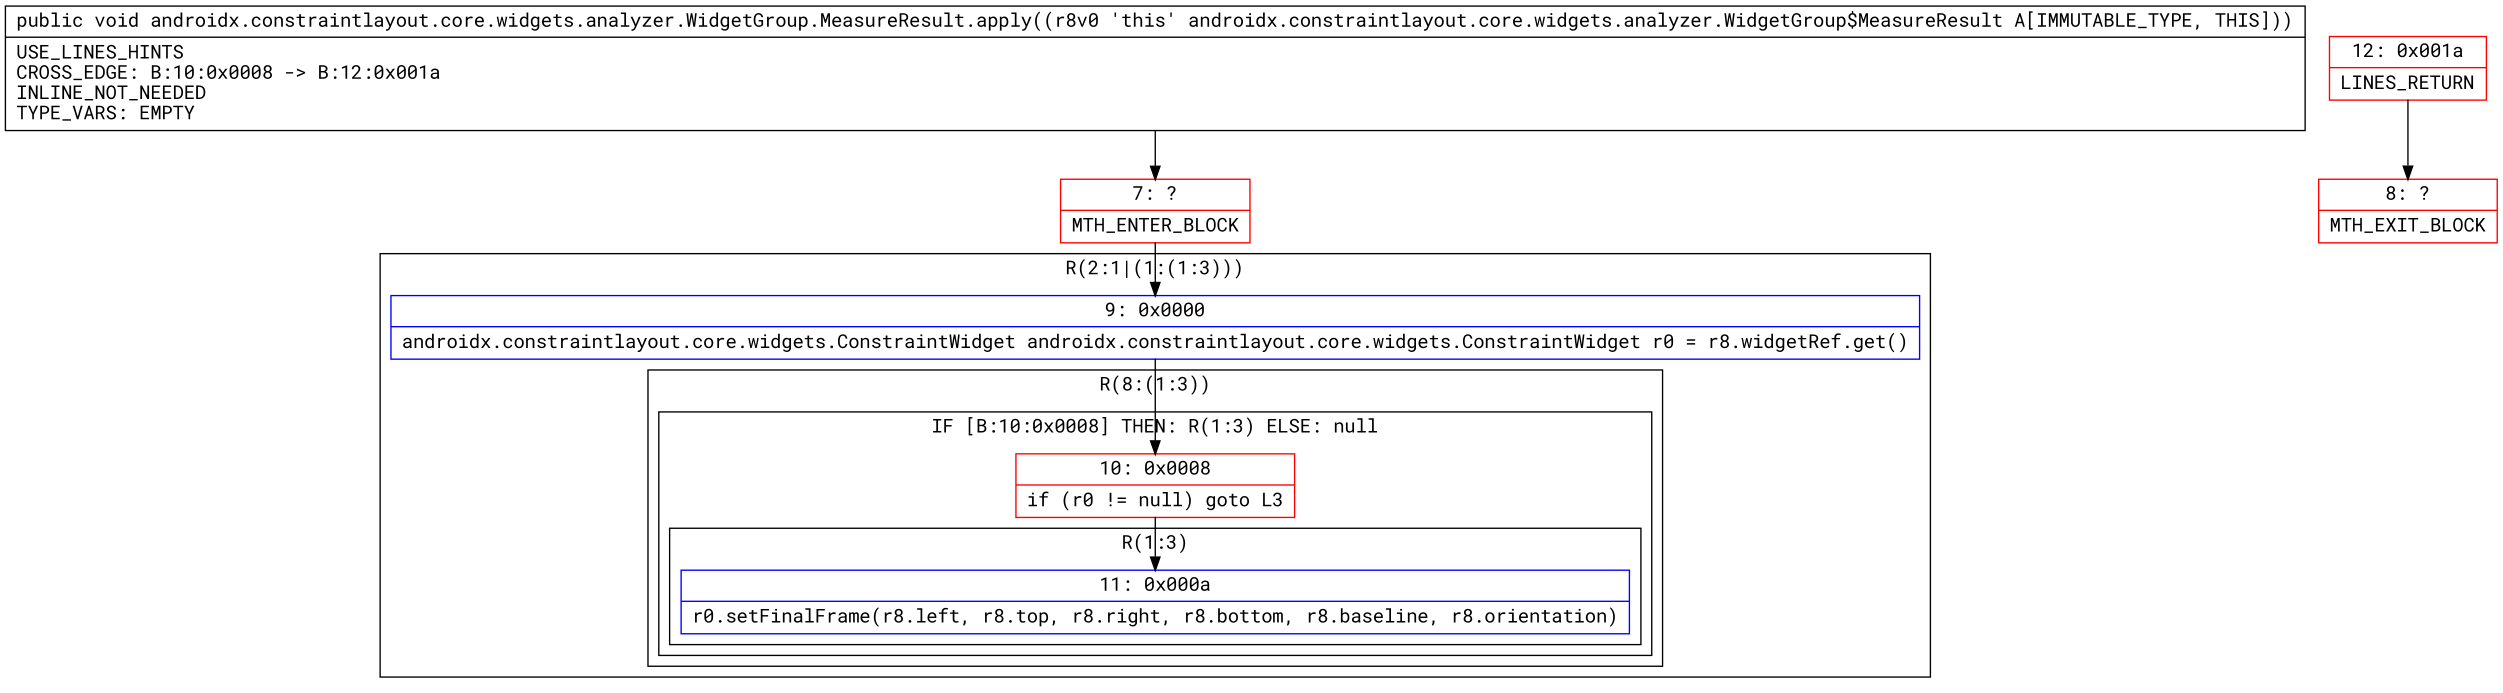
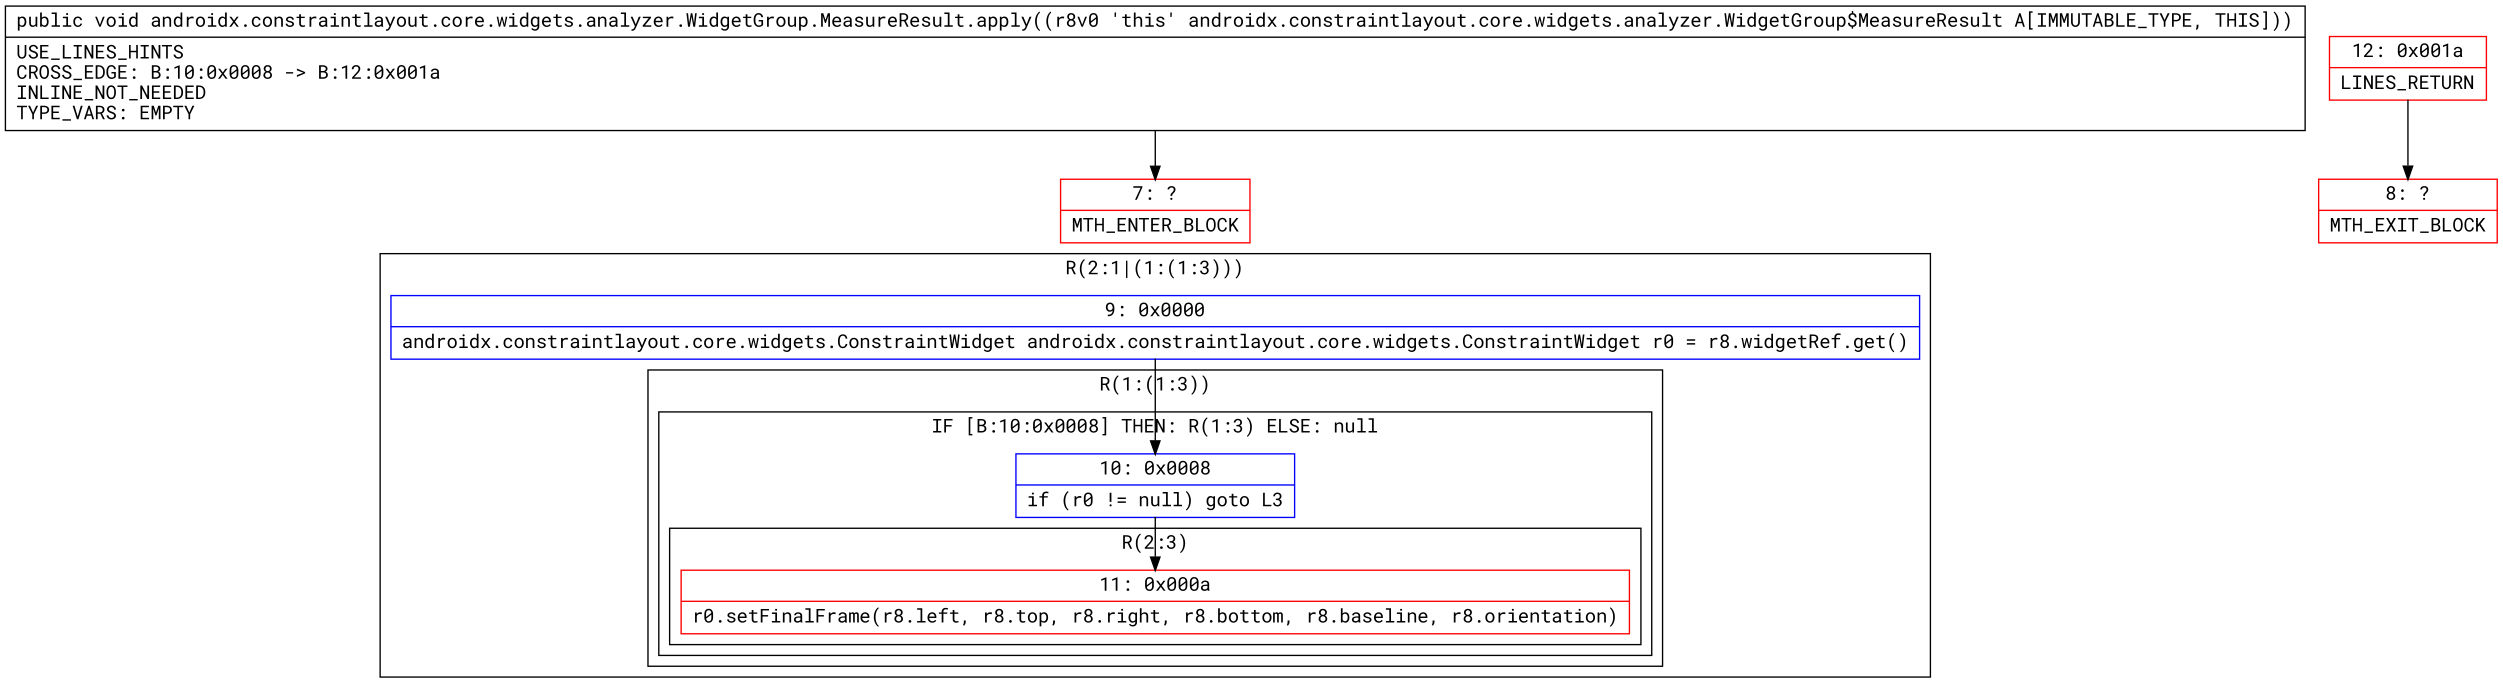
edge "7: ?" -> "9: 0x0000": removed
cluster "R(8:(1:3))": label "R(8:(1:3))" -> "R(1:(1:3))"
node "10: 0x0008": color red -> blue
cluster "R(1:3)": label "R(1:3)" -> "R(2:3)"
node "11: 0x000a": color blue -> red
